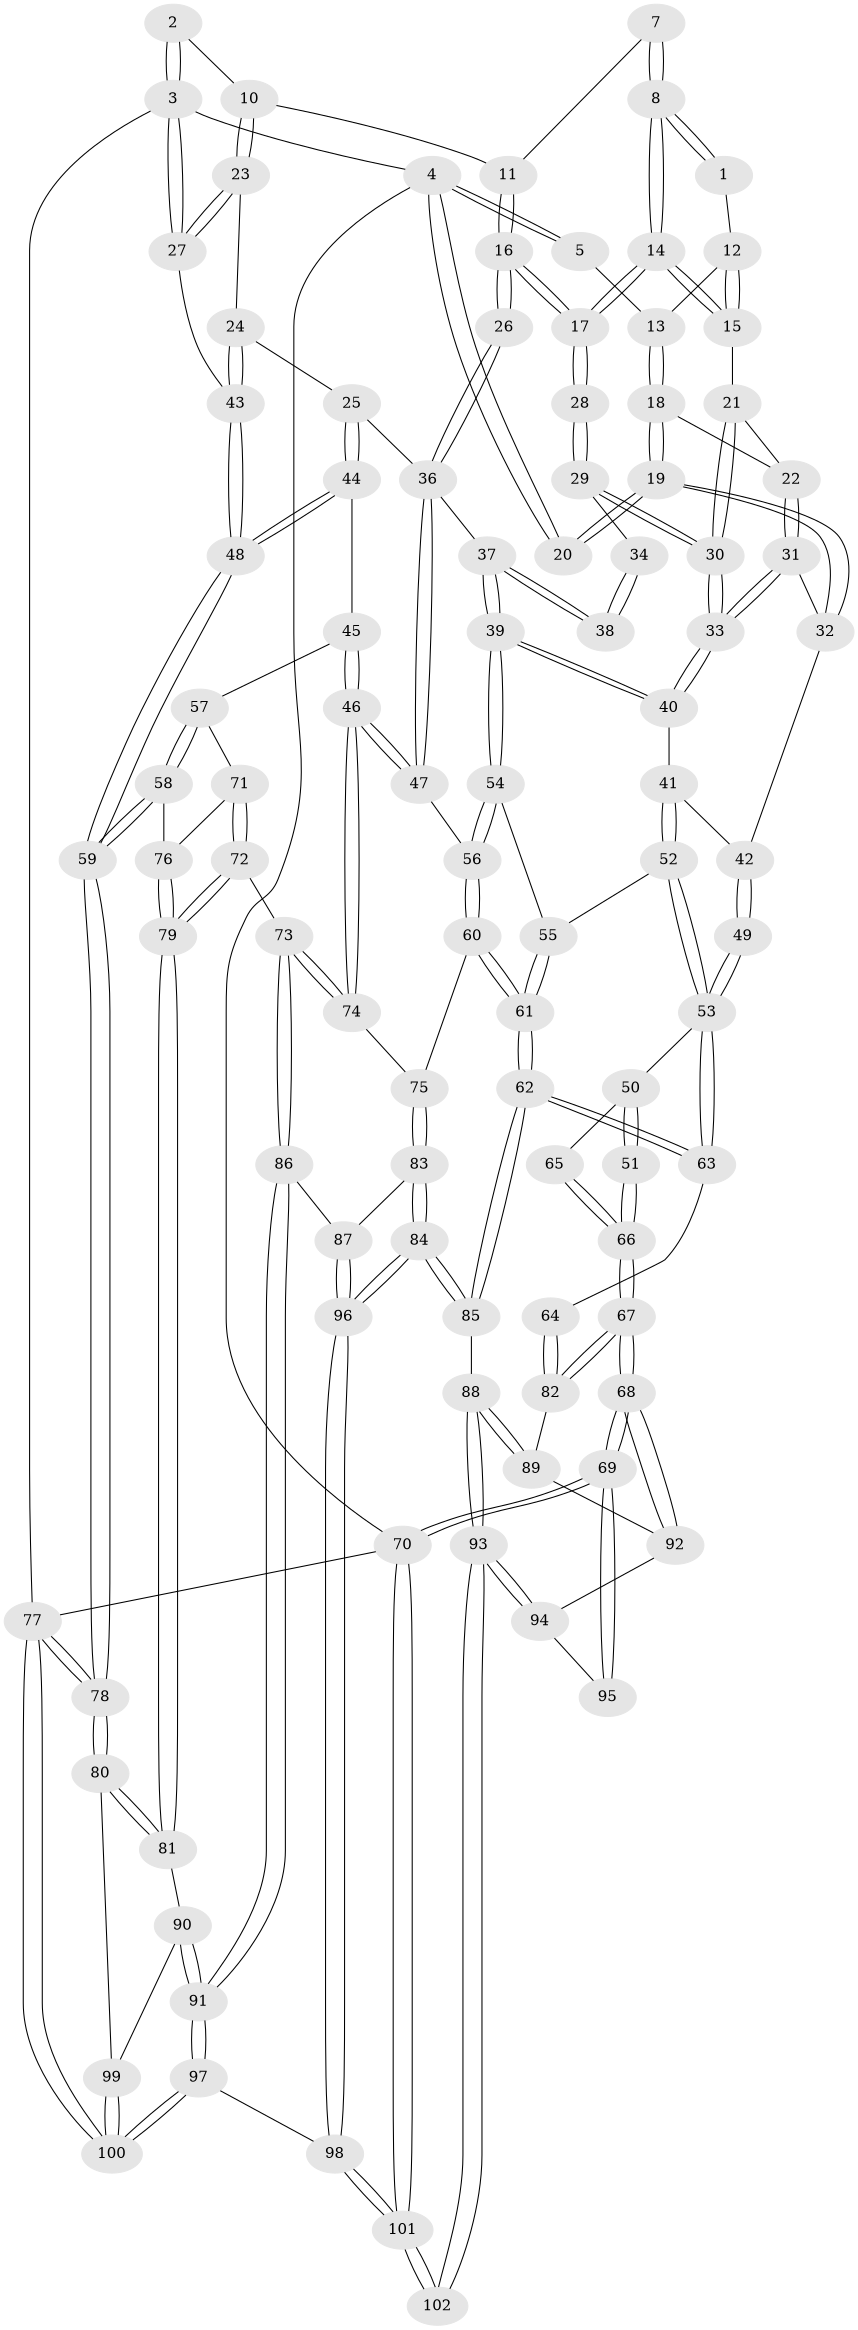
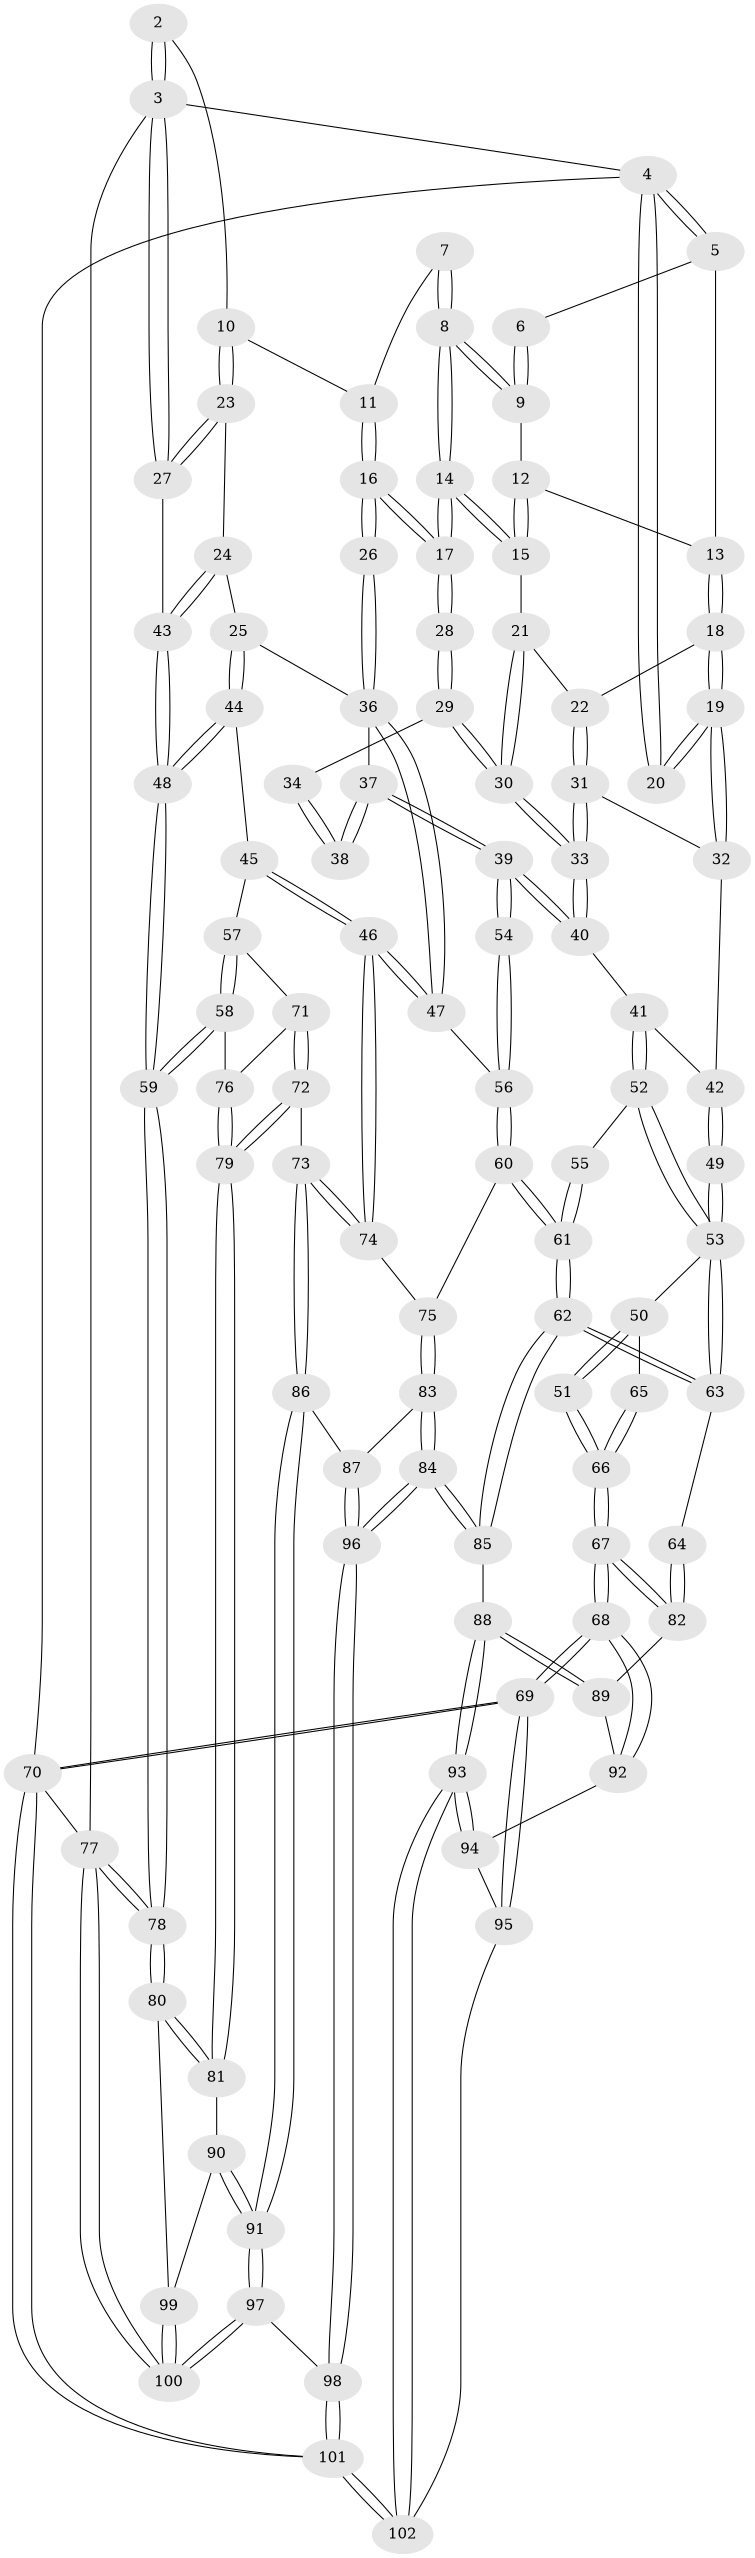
node "1": label "1" -> "9"
node "6": added
edge "54" -- "55": removed
edge "95" -- "102": added
